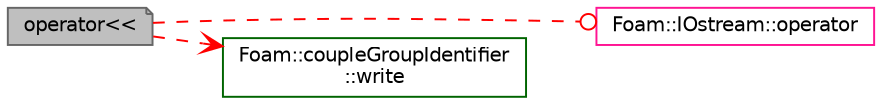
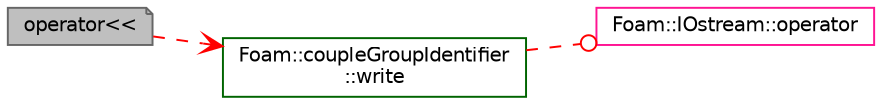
edge "operator<<" -> "Foam::IOstream::operator": now "Foam::coupleGroupIdentifier ::write" -> "Foam::IOstream::operator"
